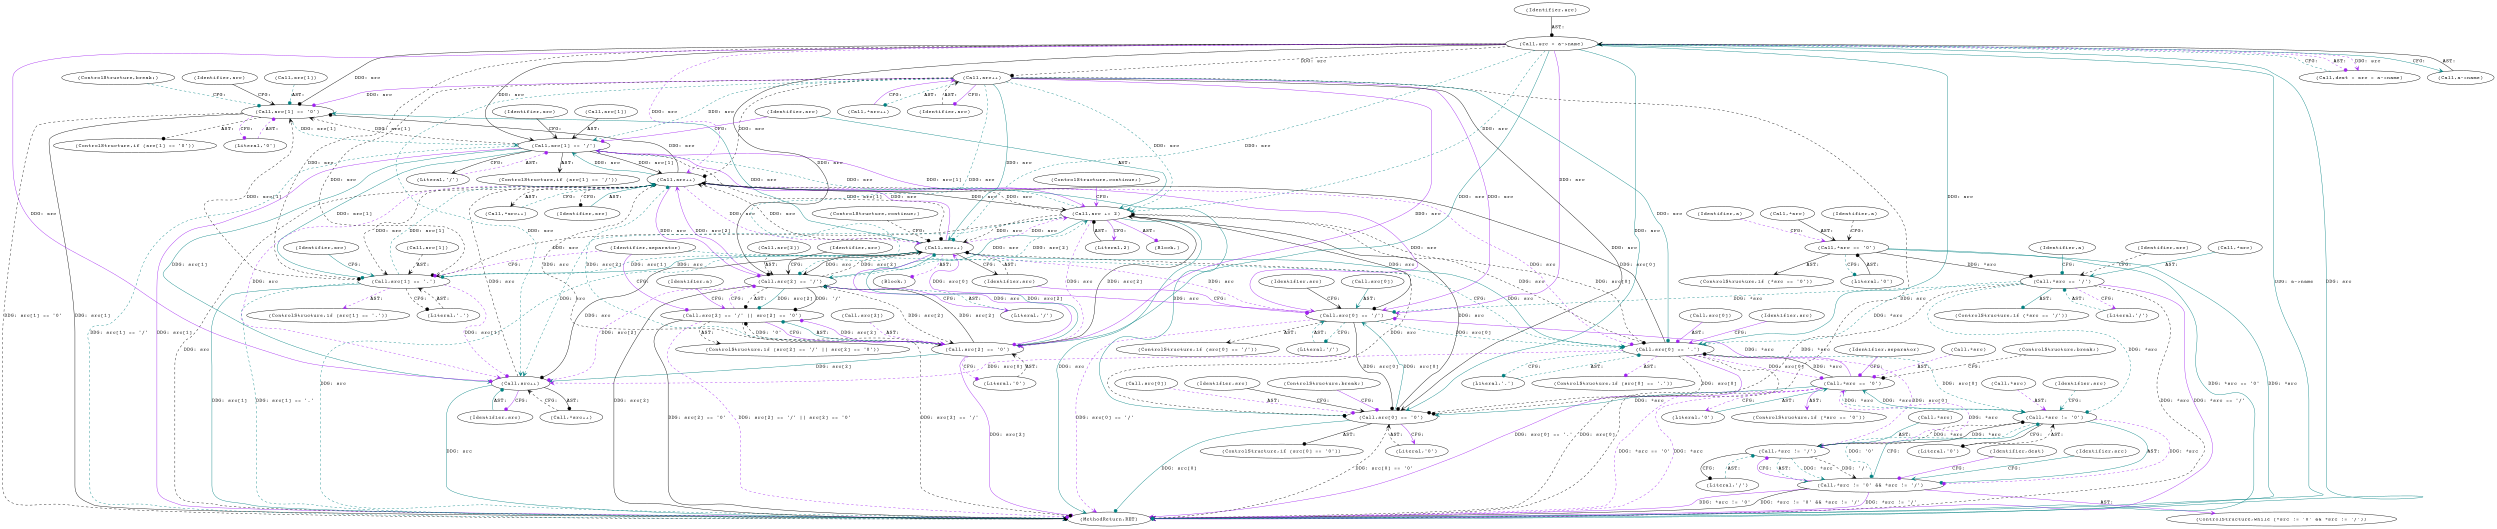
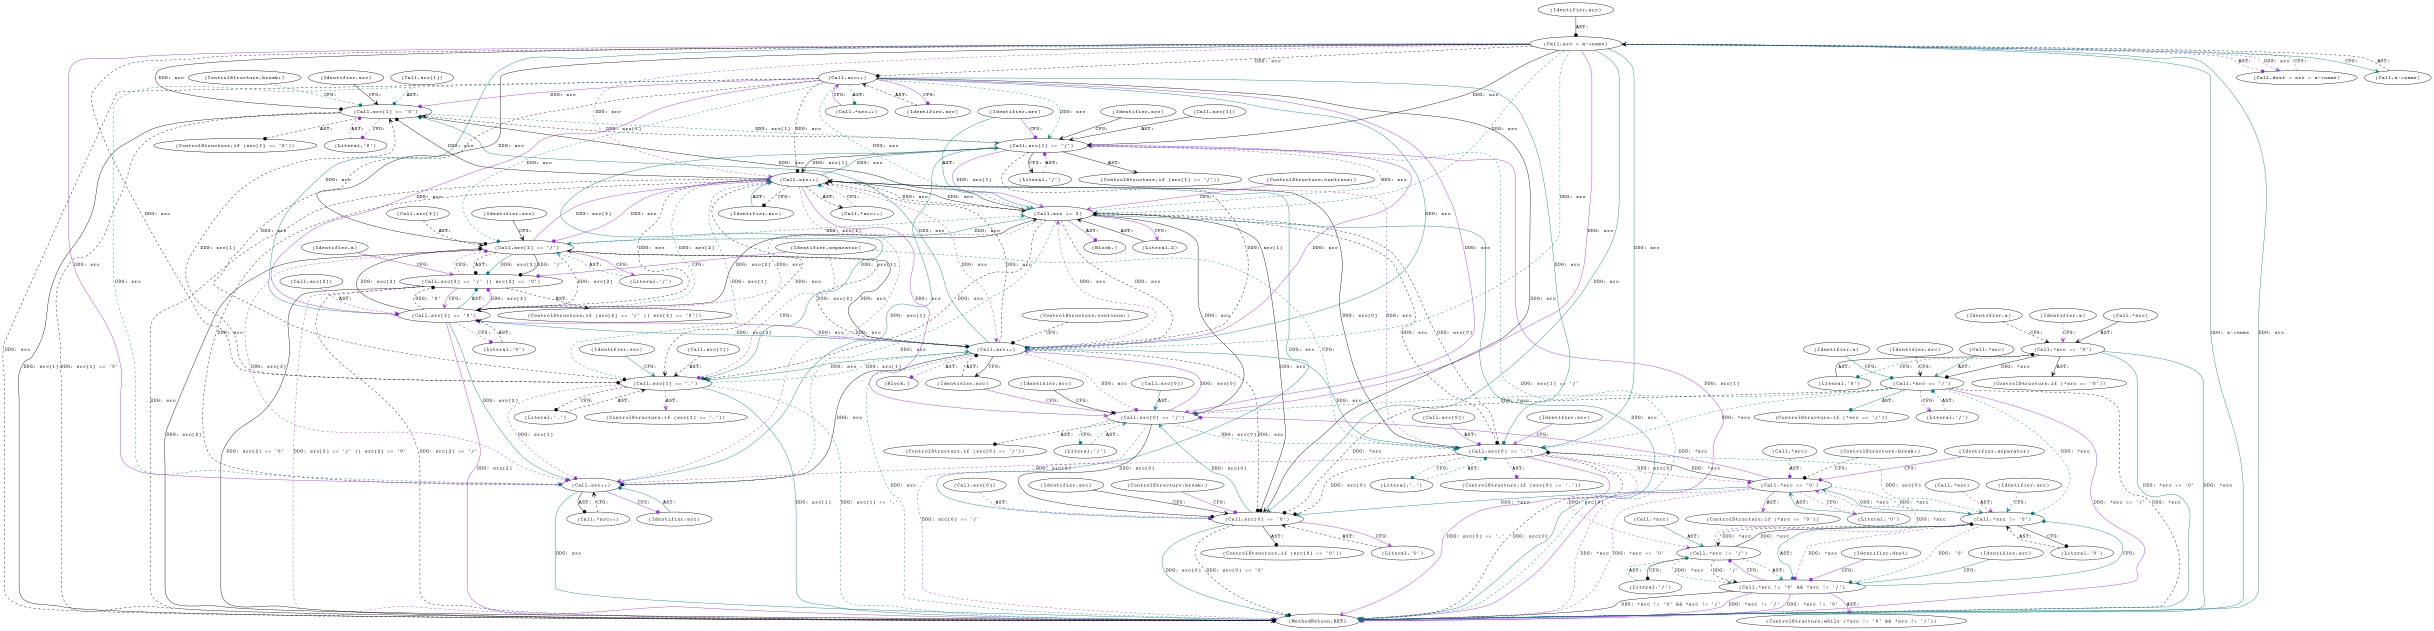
edge "(Call,a->name)" -> "(Call,src = a->name)": style solid -> dashed
edge "(Call,src += 2)" -> "(Call,src[1] == '0')": added, label "DDG: src"
edge "(Literal,2)" -> "(Call,src += 2)": arrowhead dot -> vee
edge "(Call,src[0] == '/')" -> "(ControlStructure,if (src[0] == '/'))": arrowhead vee -> dot
edge "(Call,src[2] == '/')" -> "(MethodReturn,RET)": arrowhead dot -> vee
